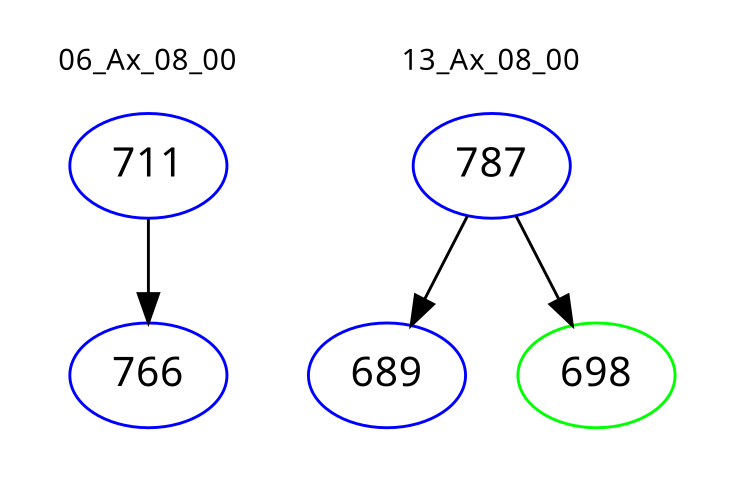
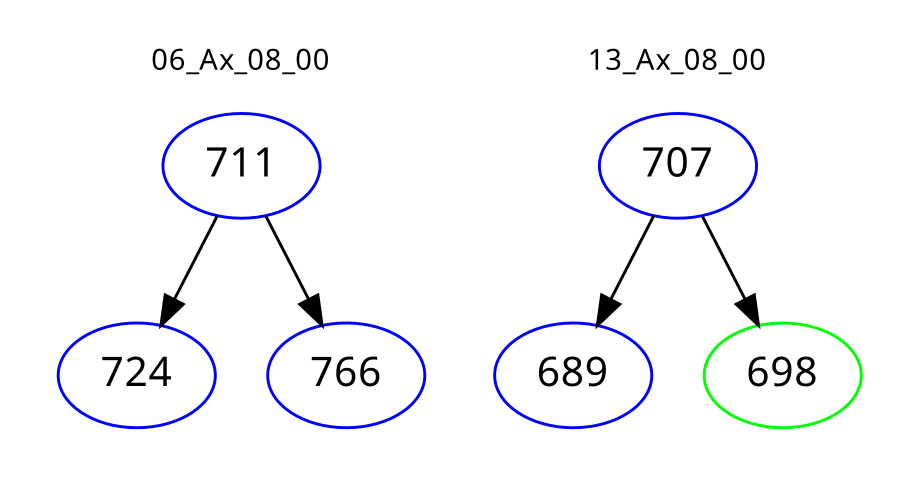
node "787": label "787" -> "707"
node "724": added
